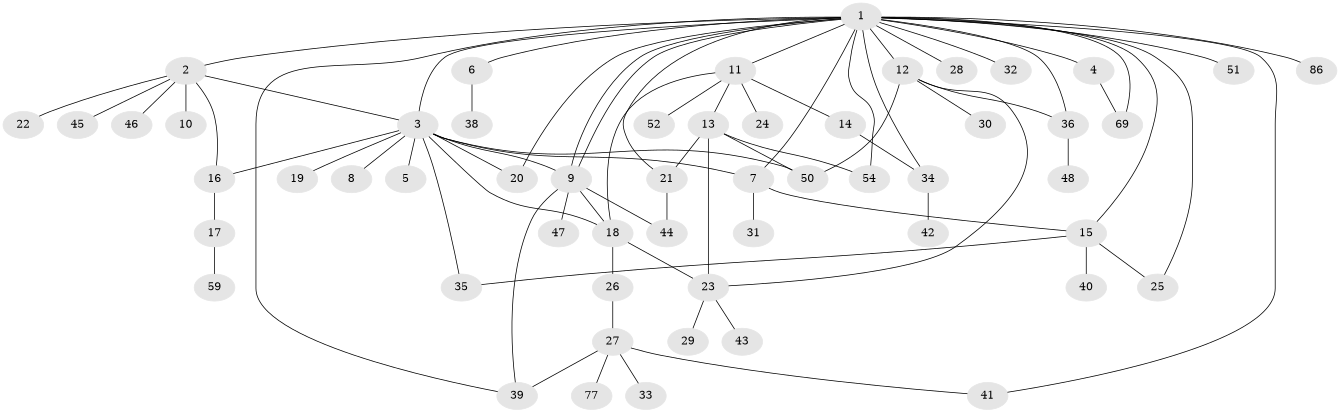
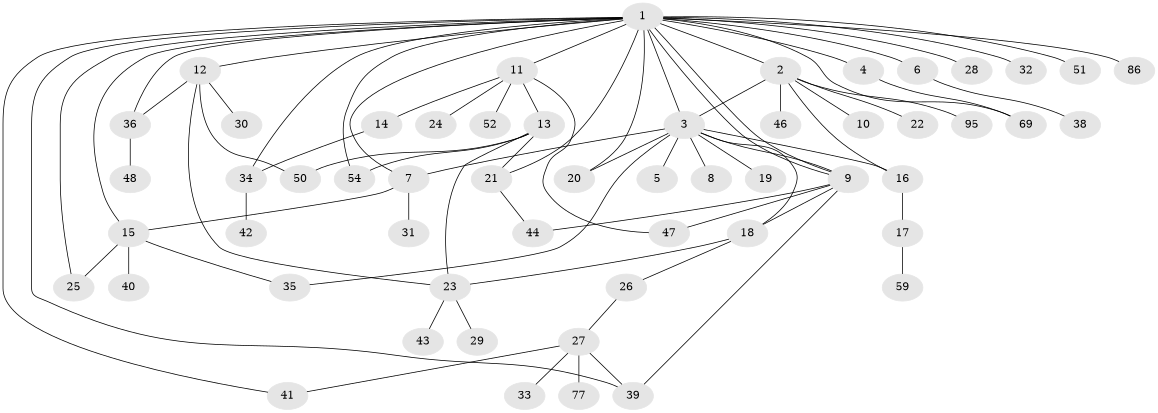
node "45": label "45" -> "95"
edge "11" -- "18": now "11" -- "47"
edge "3" -- "50": removed
